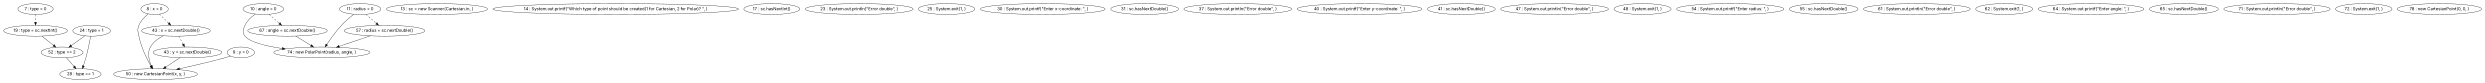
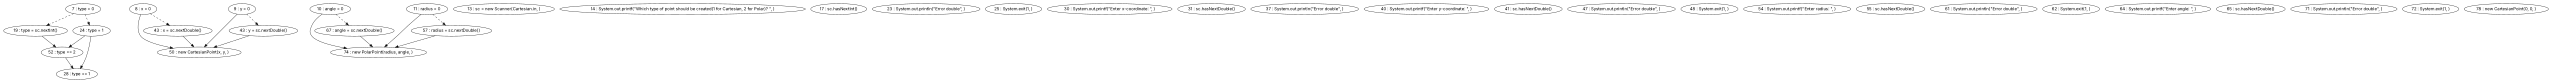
edge "7 : type = 0" -> "24 : type = 1": added
edge "43 : x = sc.nextDouble()" -> "43 : y = sc.nextDouble()": now "9 : y = 0" -> "43 : y = sc.nextDouble()"
